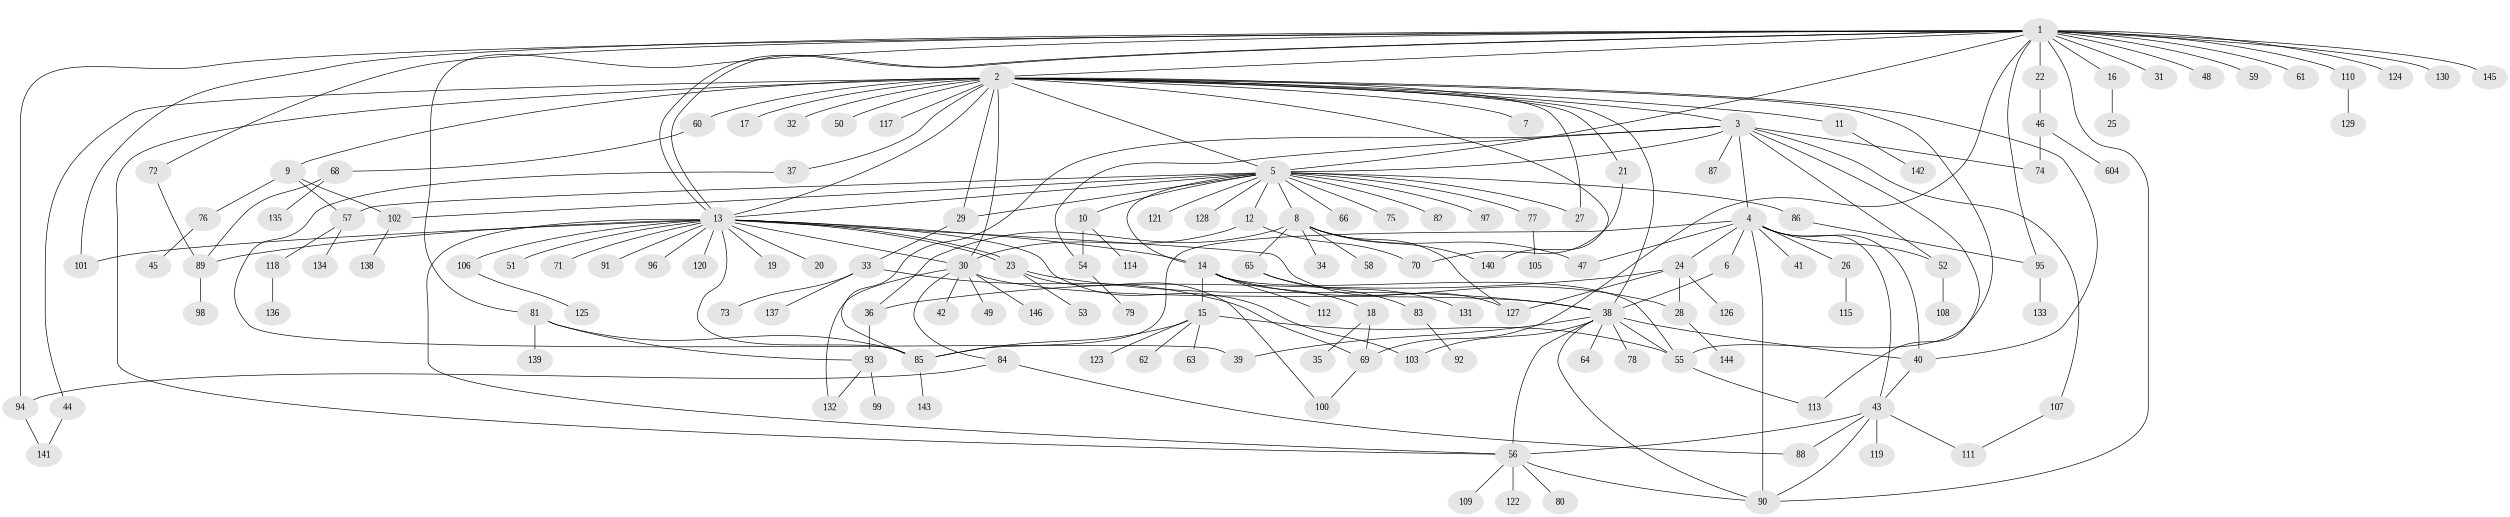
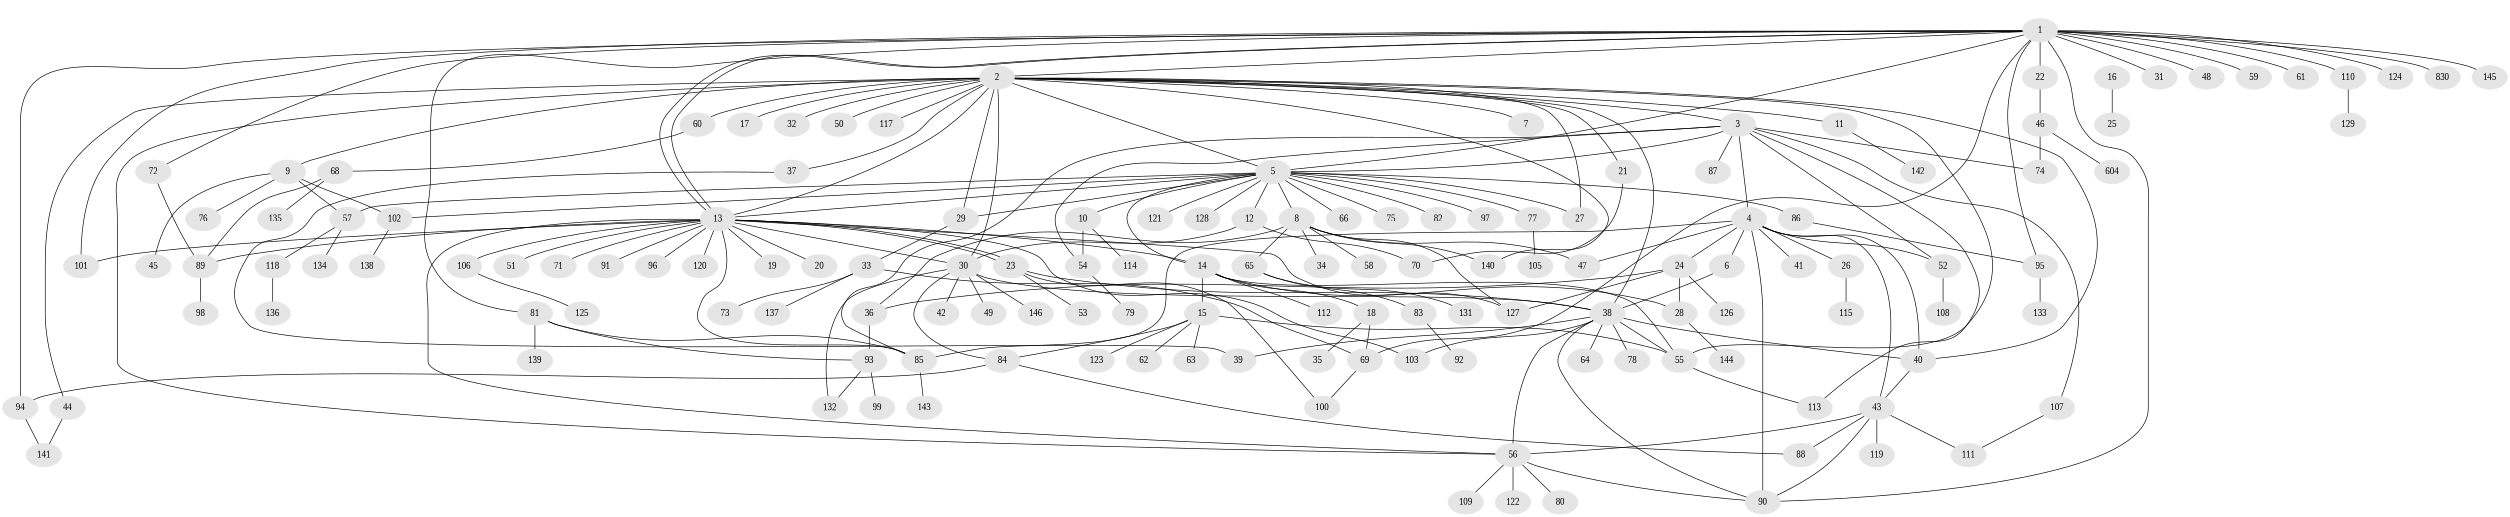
edge "1" -- "16": removed
node "130": label "130" -> "830"
edge "76" -- "45": now "9" -- "45"
edge "15" -- "85": now "15" -- "84"
